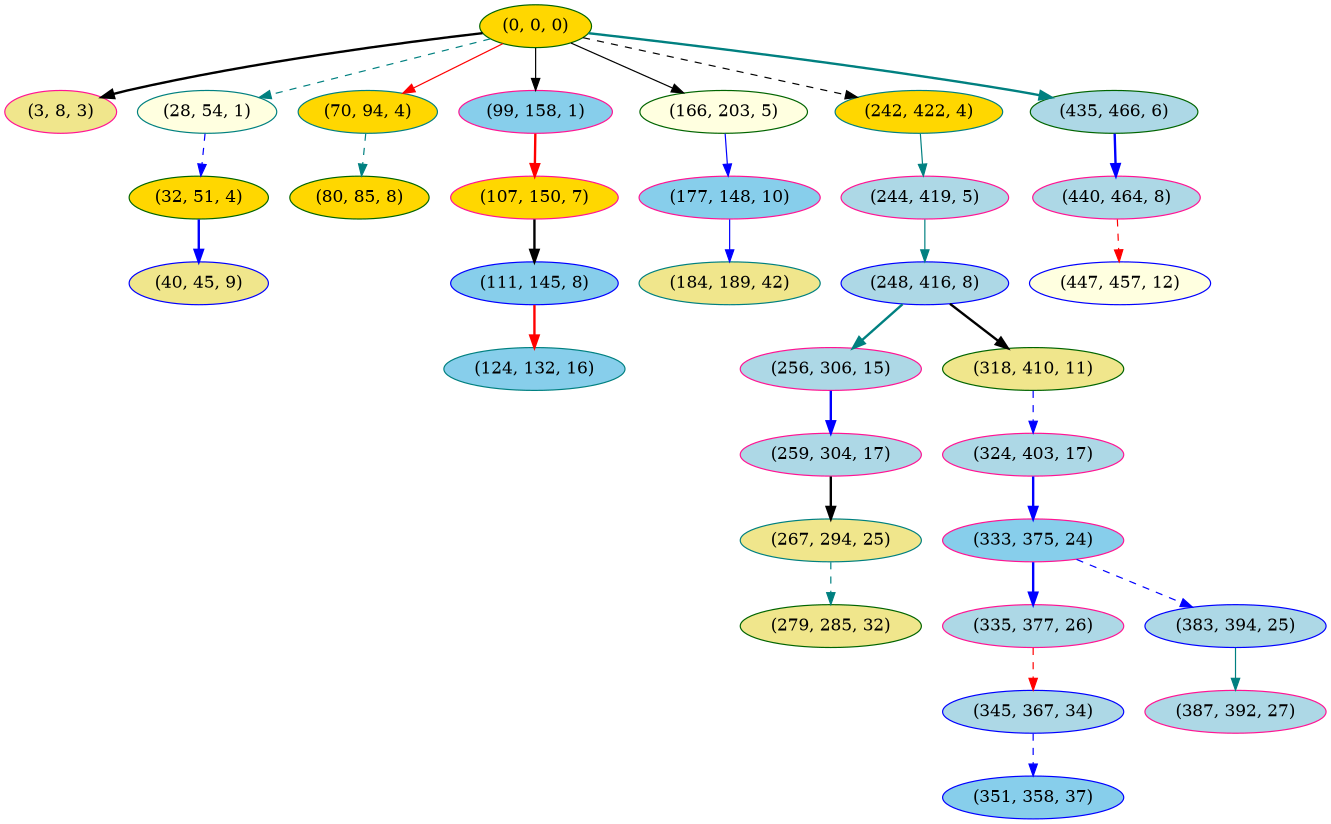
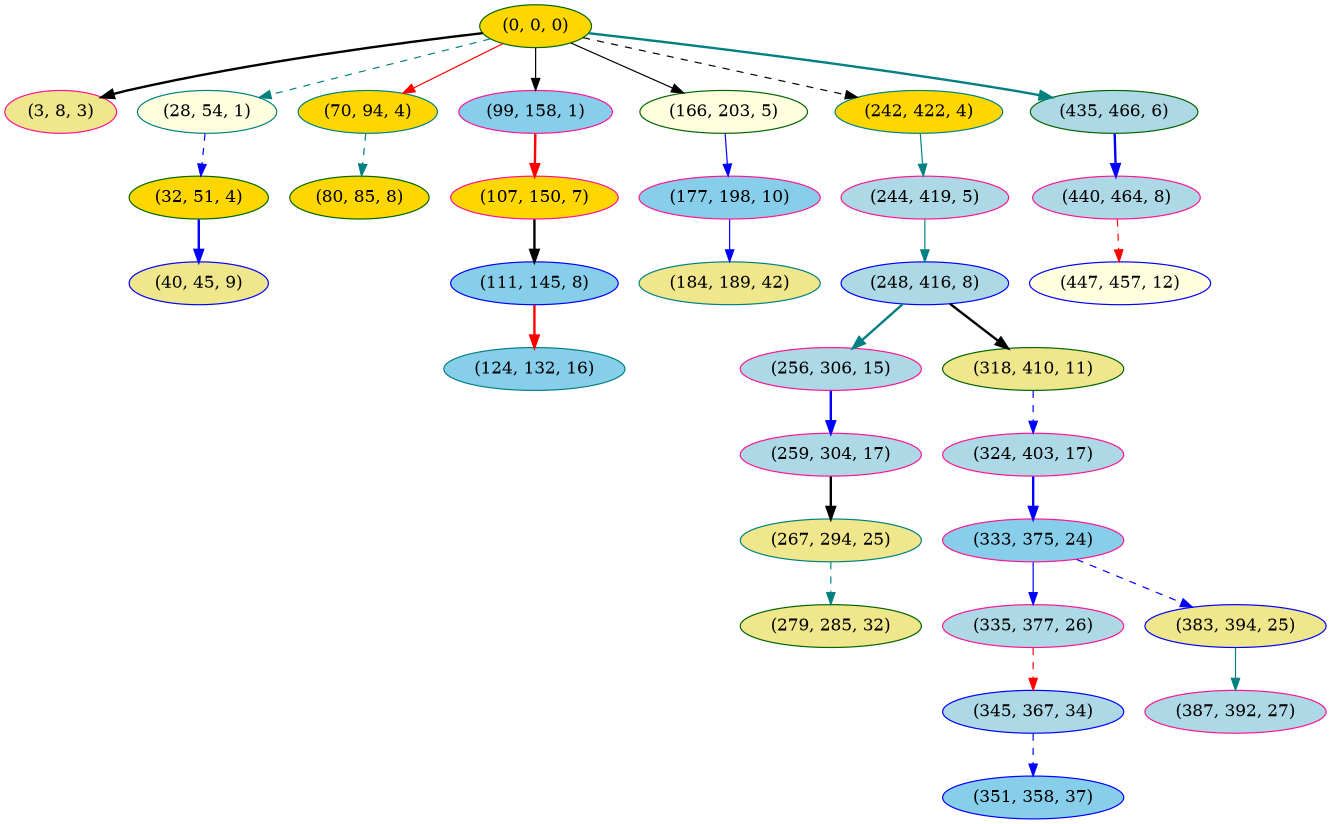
node "(177, 148, 10)": label "(177, 148, 10)" -> "(177, 198, 10)"
edge "(333, 375, 24)" -> "(335, 377, 26)": style bold -> solid
node "(383, 394, 25)": fillcolor lightblue -> khaki
